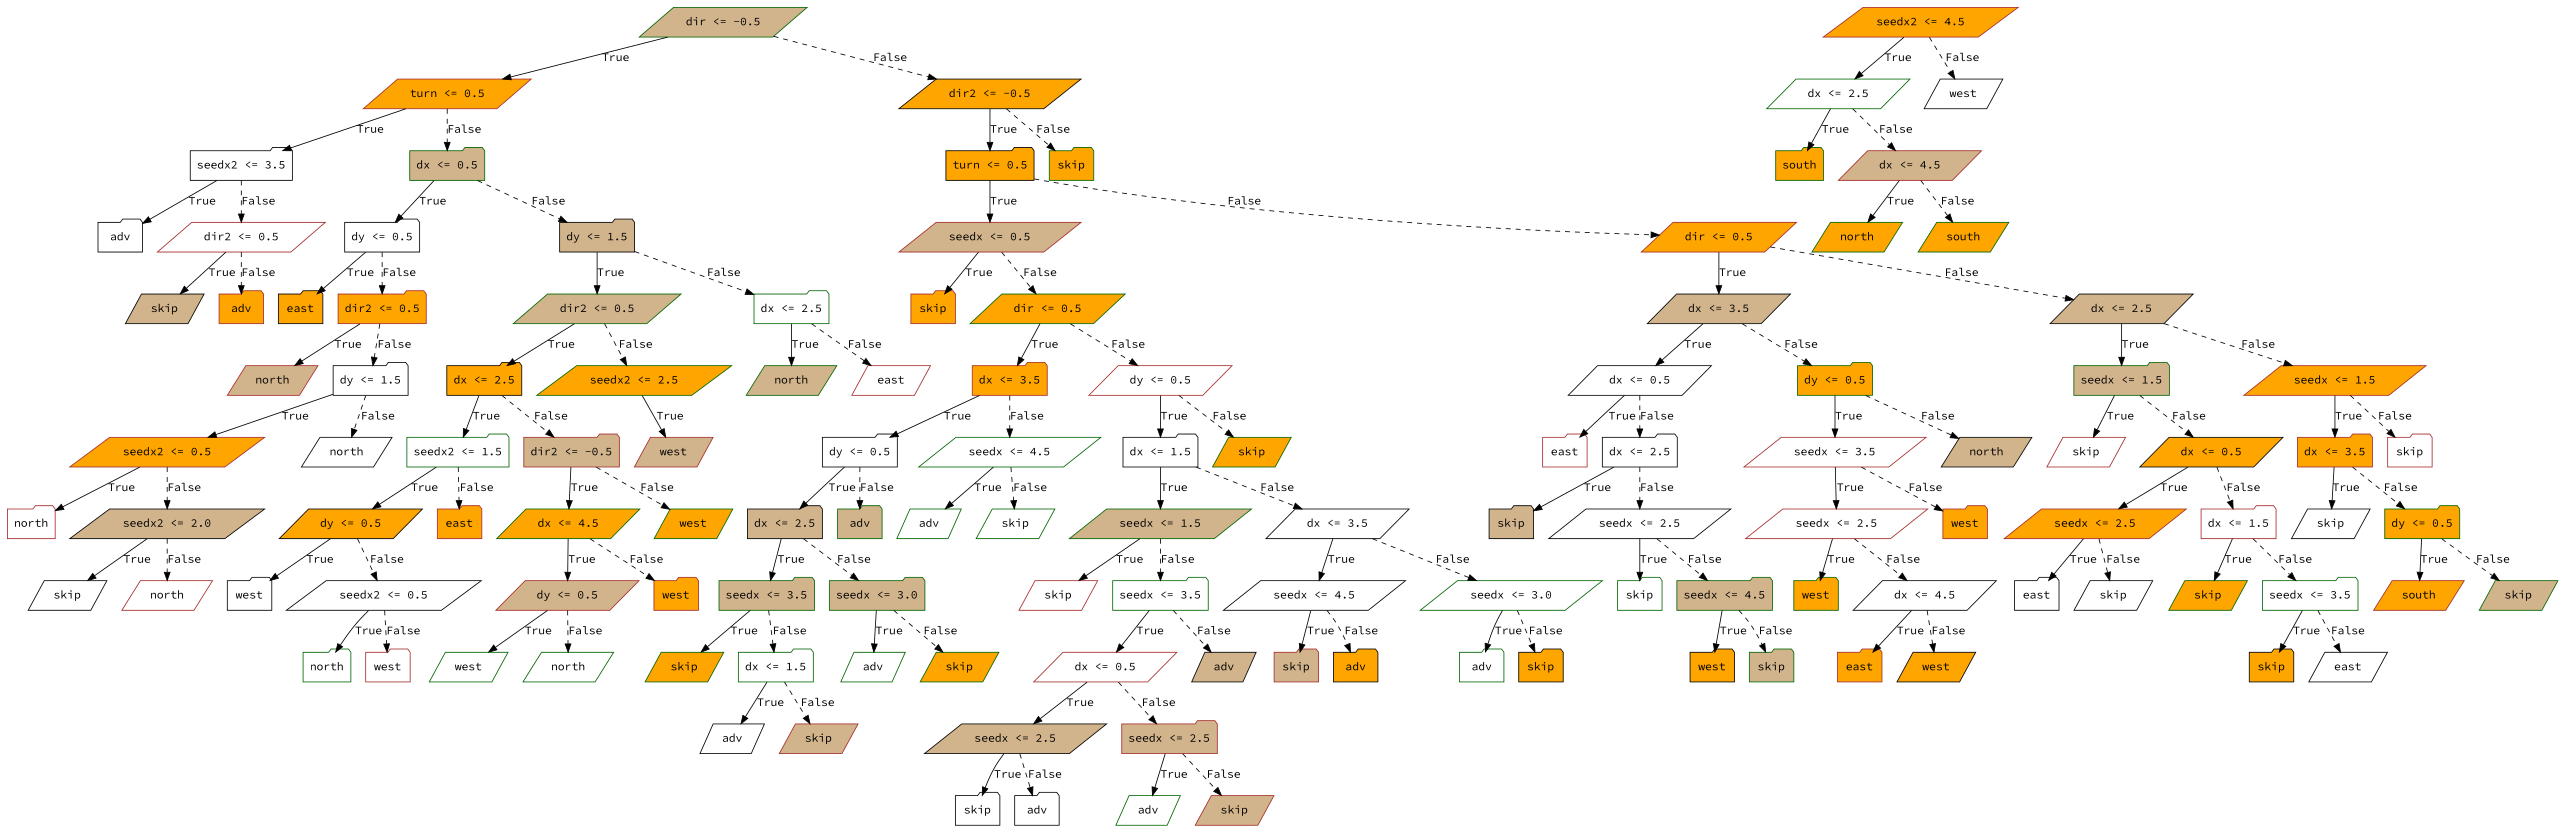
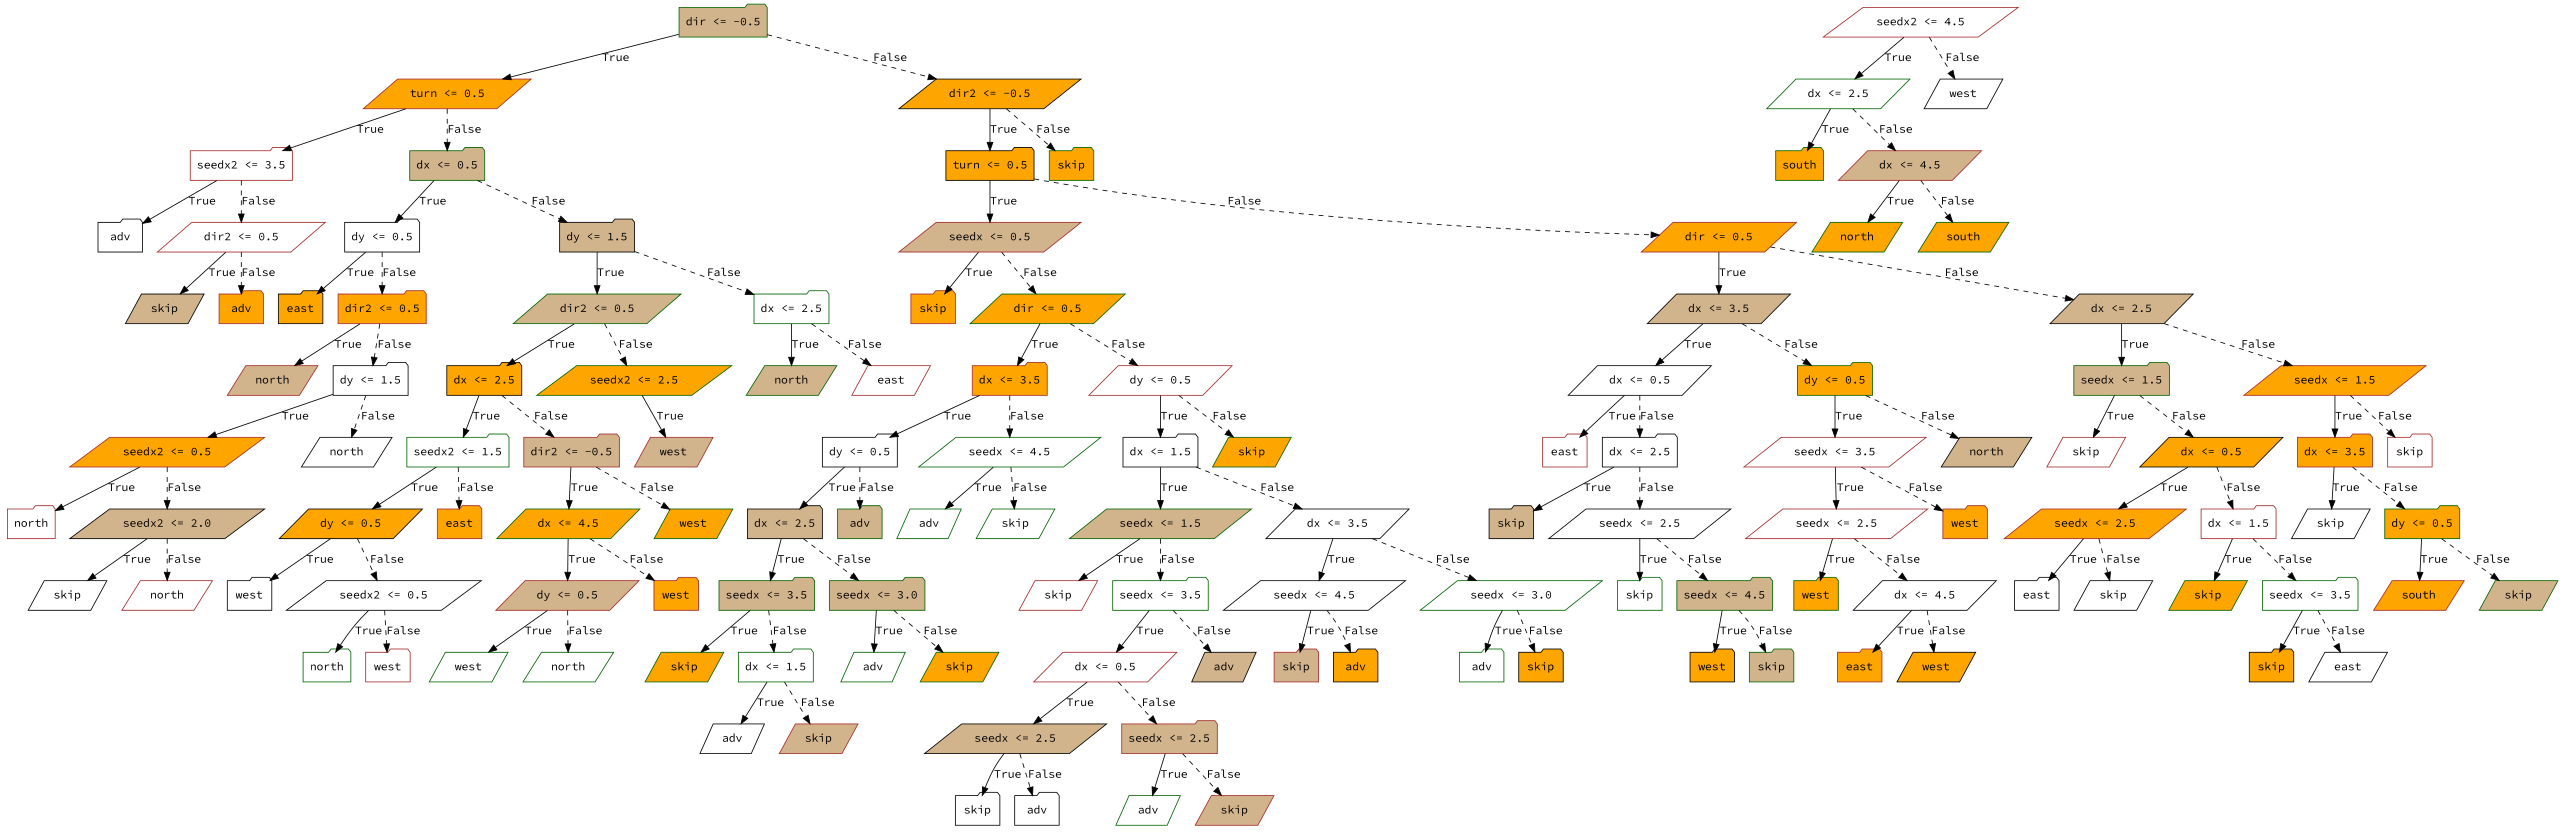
node "dir <= -0.5": shape parallelogram -> folder
node "seedx2 <= 4.5": fillcolor orange -> white
node "seedx2 <= 3.5": color black -> brown
